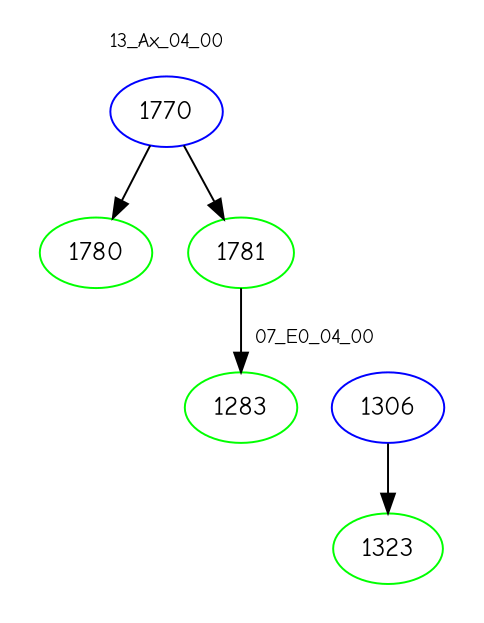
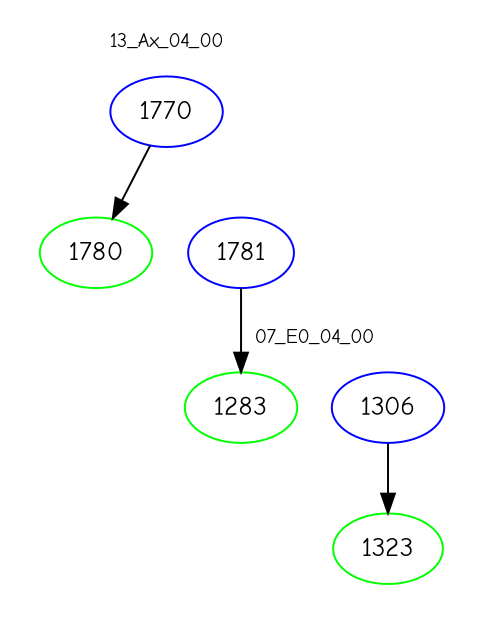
edge "1770" -> "1781": removed
node "1781": color green -> blue
